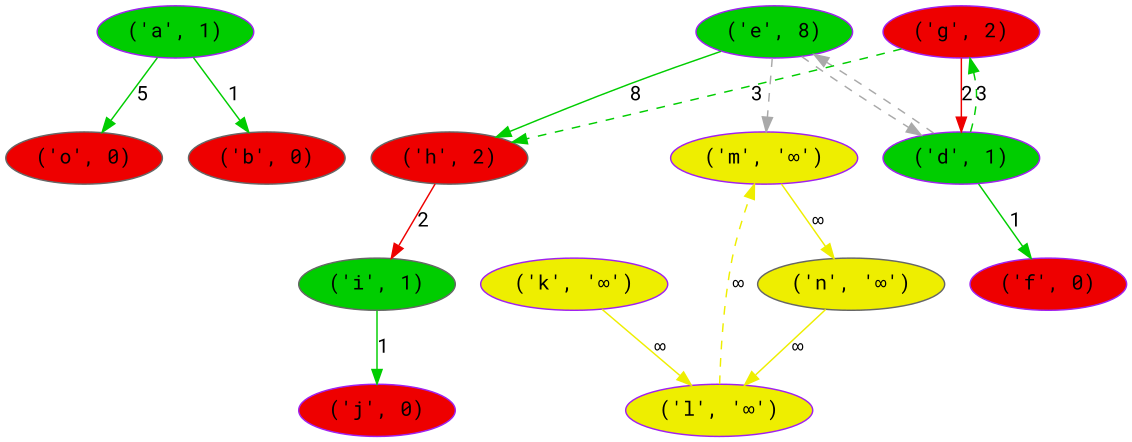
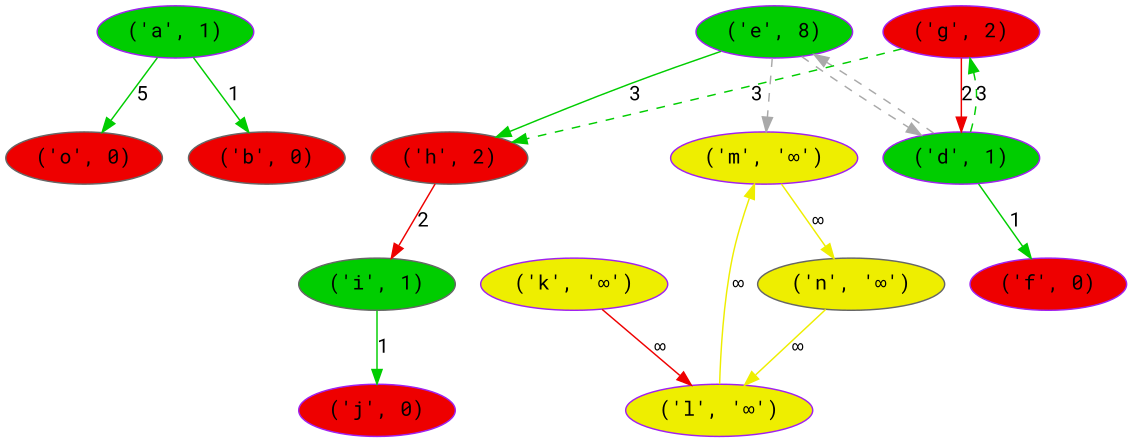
edge "('e', 8)" -> "('h', 2)": label "8" -> "3"
edge "('l', '∞')" -> "('m', '∞')": style dashed -> solid
edge "('k', '∞')" -> "('l', '∞')": color yellow2 -> red2
